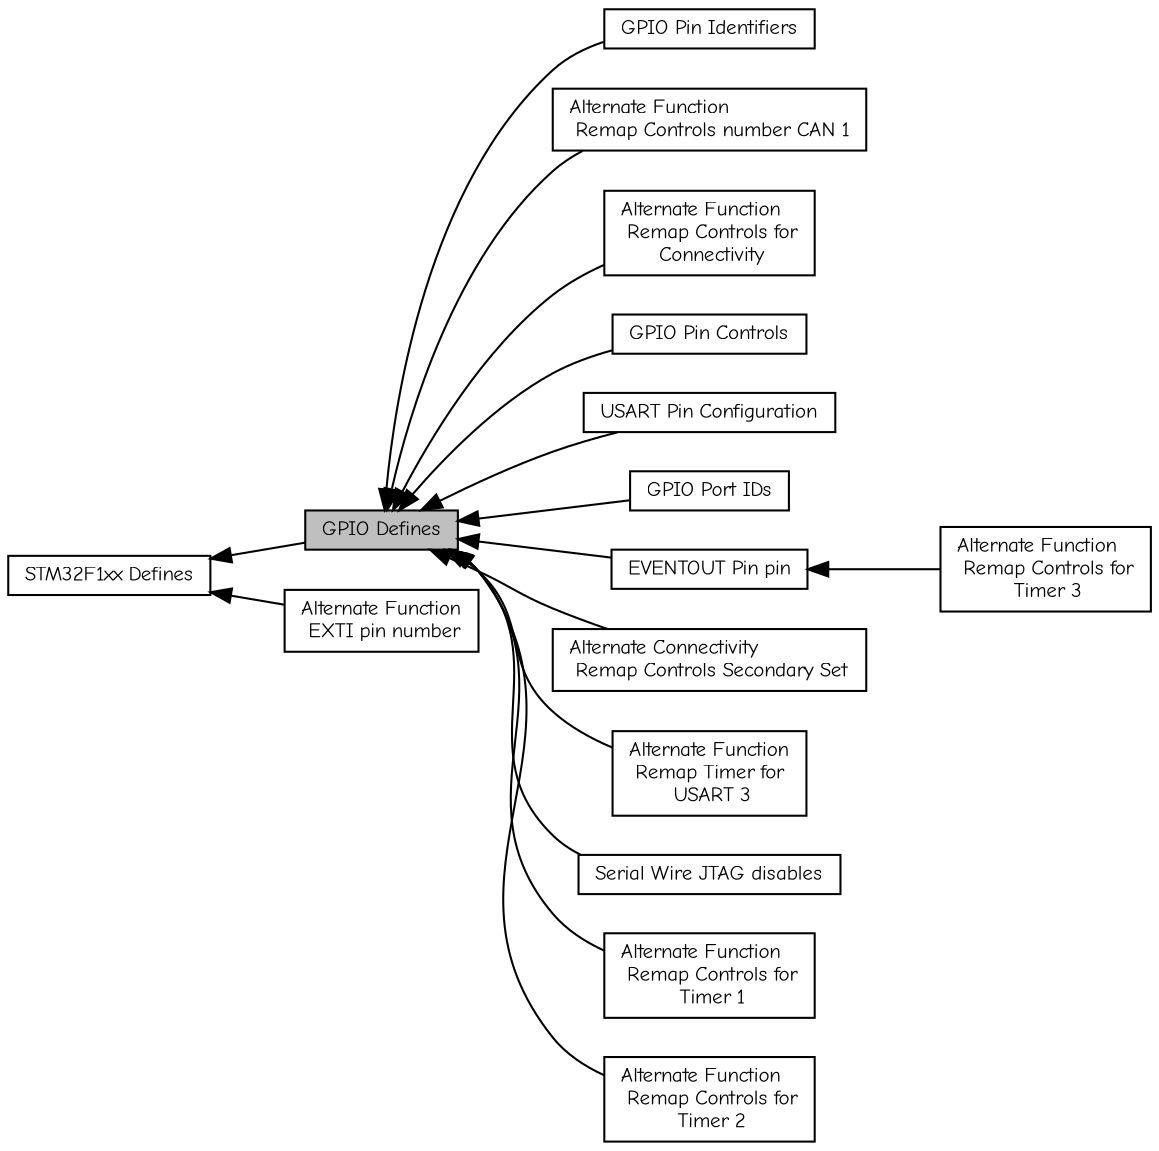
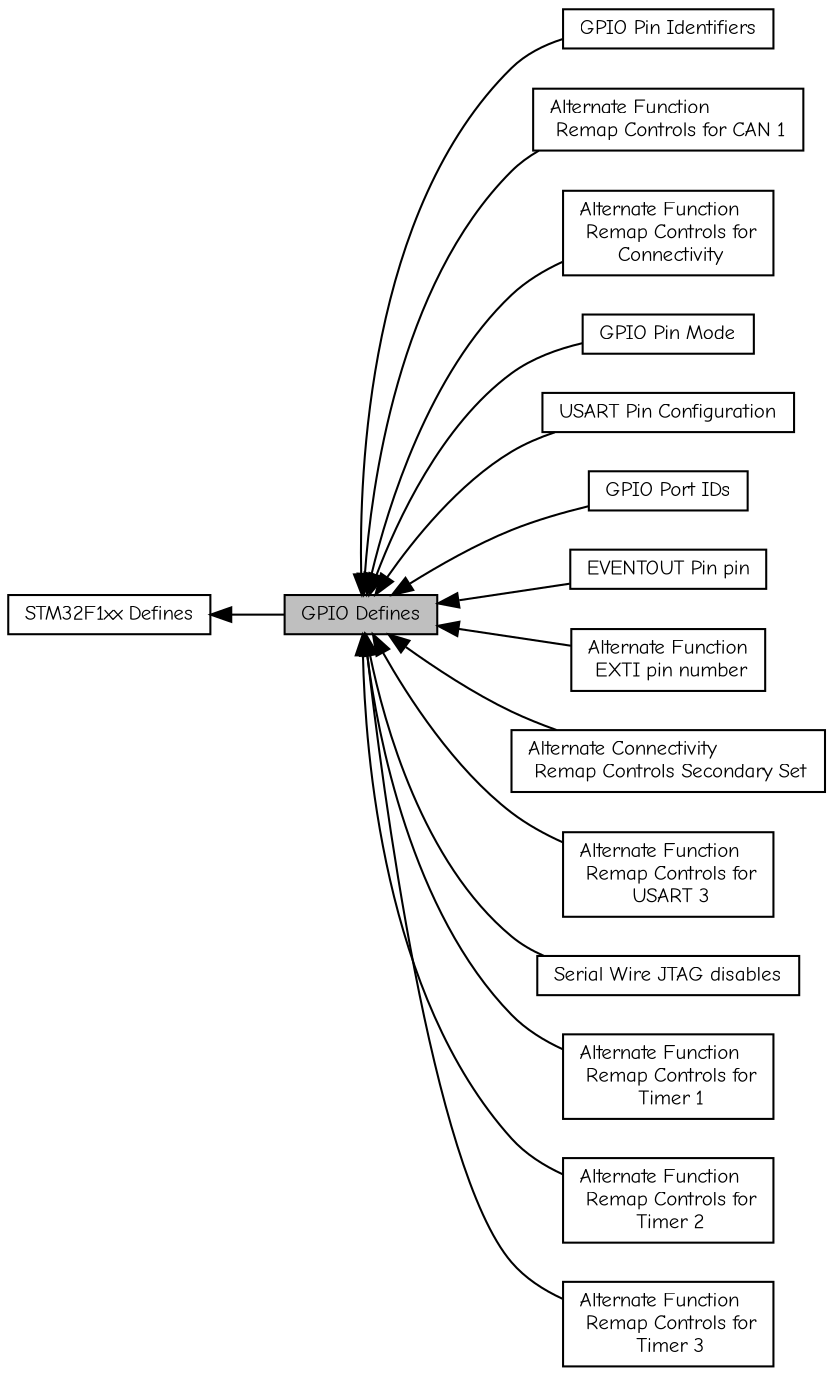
node "Alternate Function Remap Controls number CAN 1": label "Alternate Function Remap Controls number CAN 1" -> "Alternate Function Remap Controls for CAN 1"
node "GPIO Pin Controls": label "GPIO Pin Controls" -> "GPIO Pin Mode"
edge "Alternate Function Remap Controls for Timer 3" -> "EVENTOUT Pin pin": now "Alternate Function Remap Controls for Timer 3" -> "GPIO Defines"
edge "Alternate Function EXTI pin number" -> "STM32F1xx Defines": now "Alternate Function EXTI pin number" -> "GPIO Defines"
node "Alternate Function Remap Timer for USART 3": label "Alternate Function Remap Timer for USART 3" -> "Alternate Function Remap Controls for USART 3"
